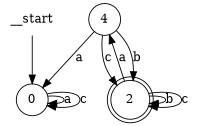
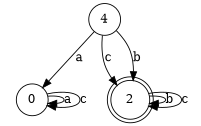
node "__start": removed
edge "2" -> "4": removed, label "a"
